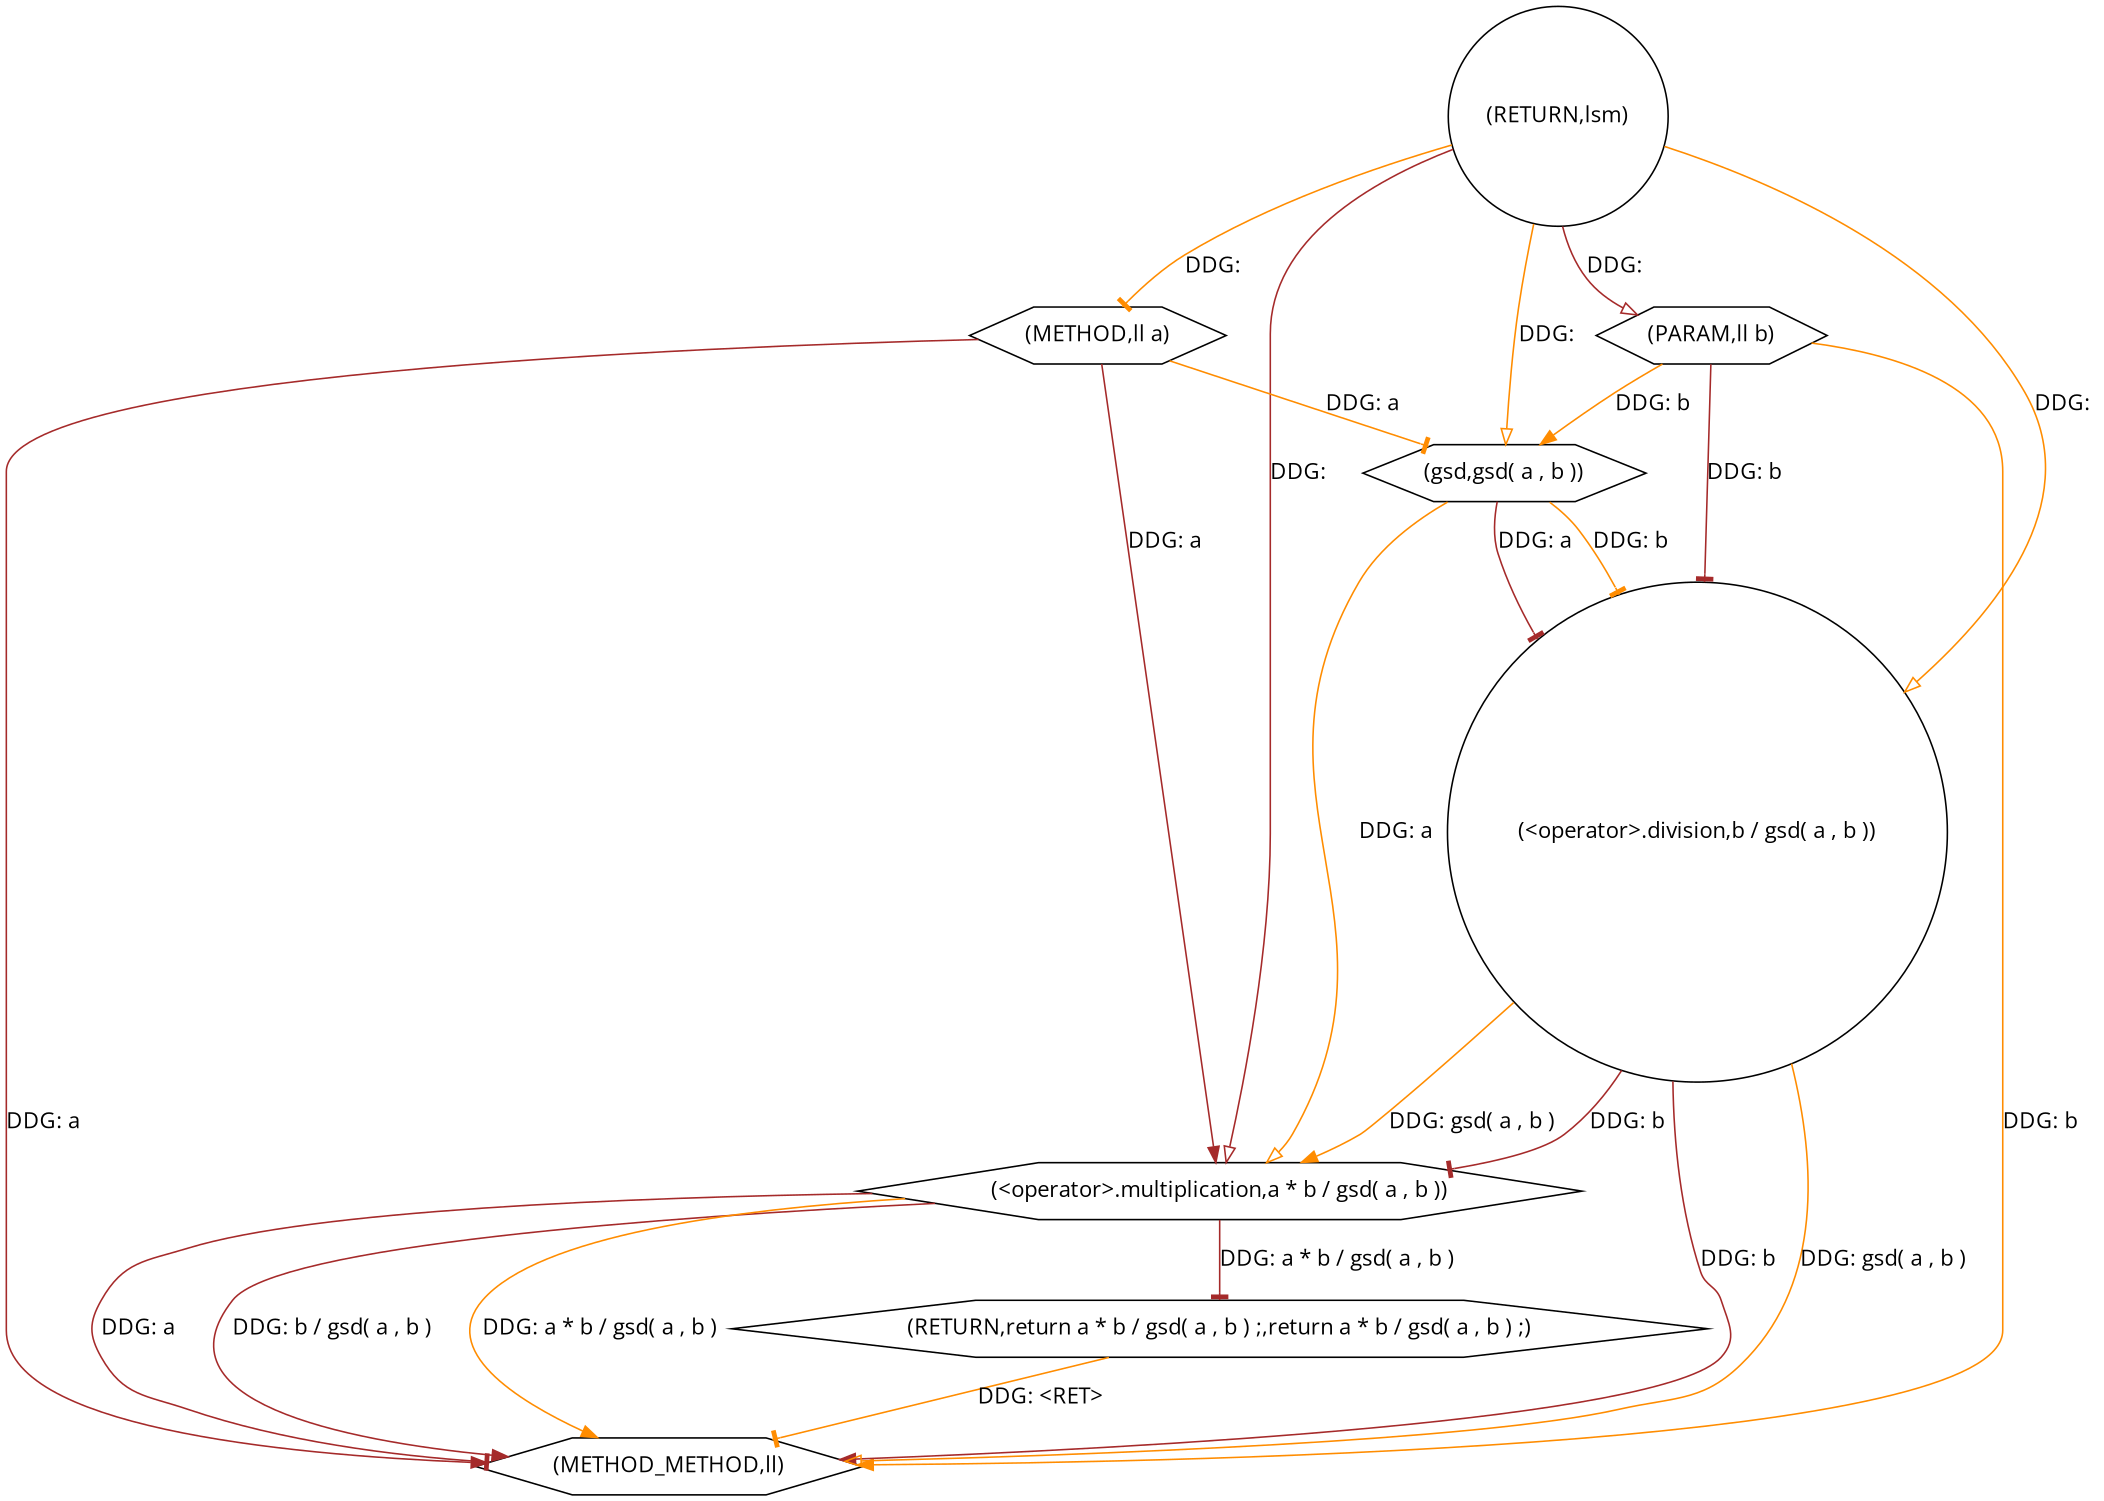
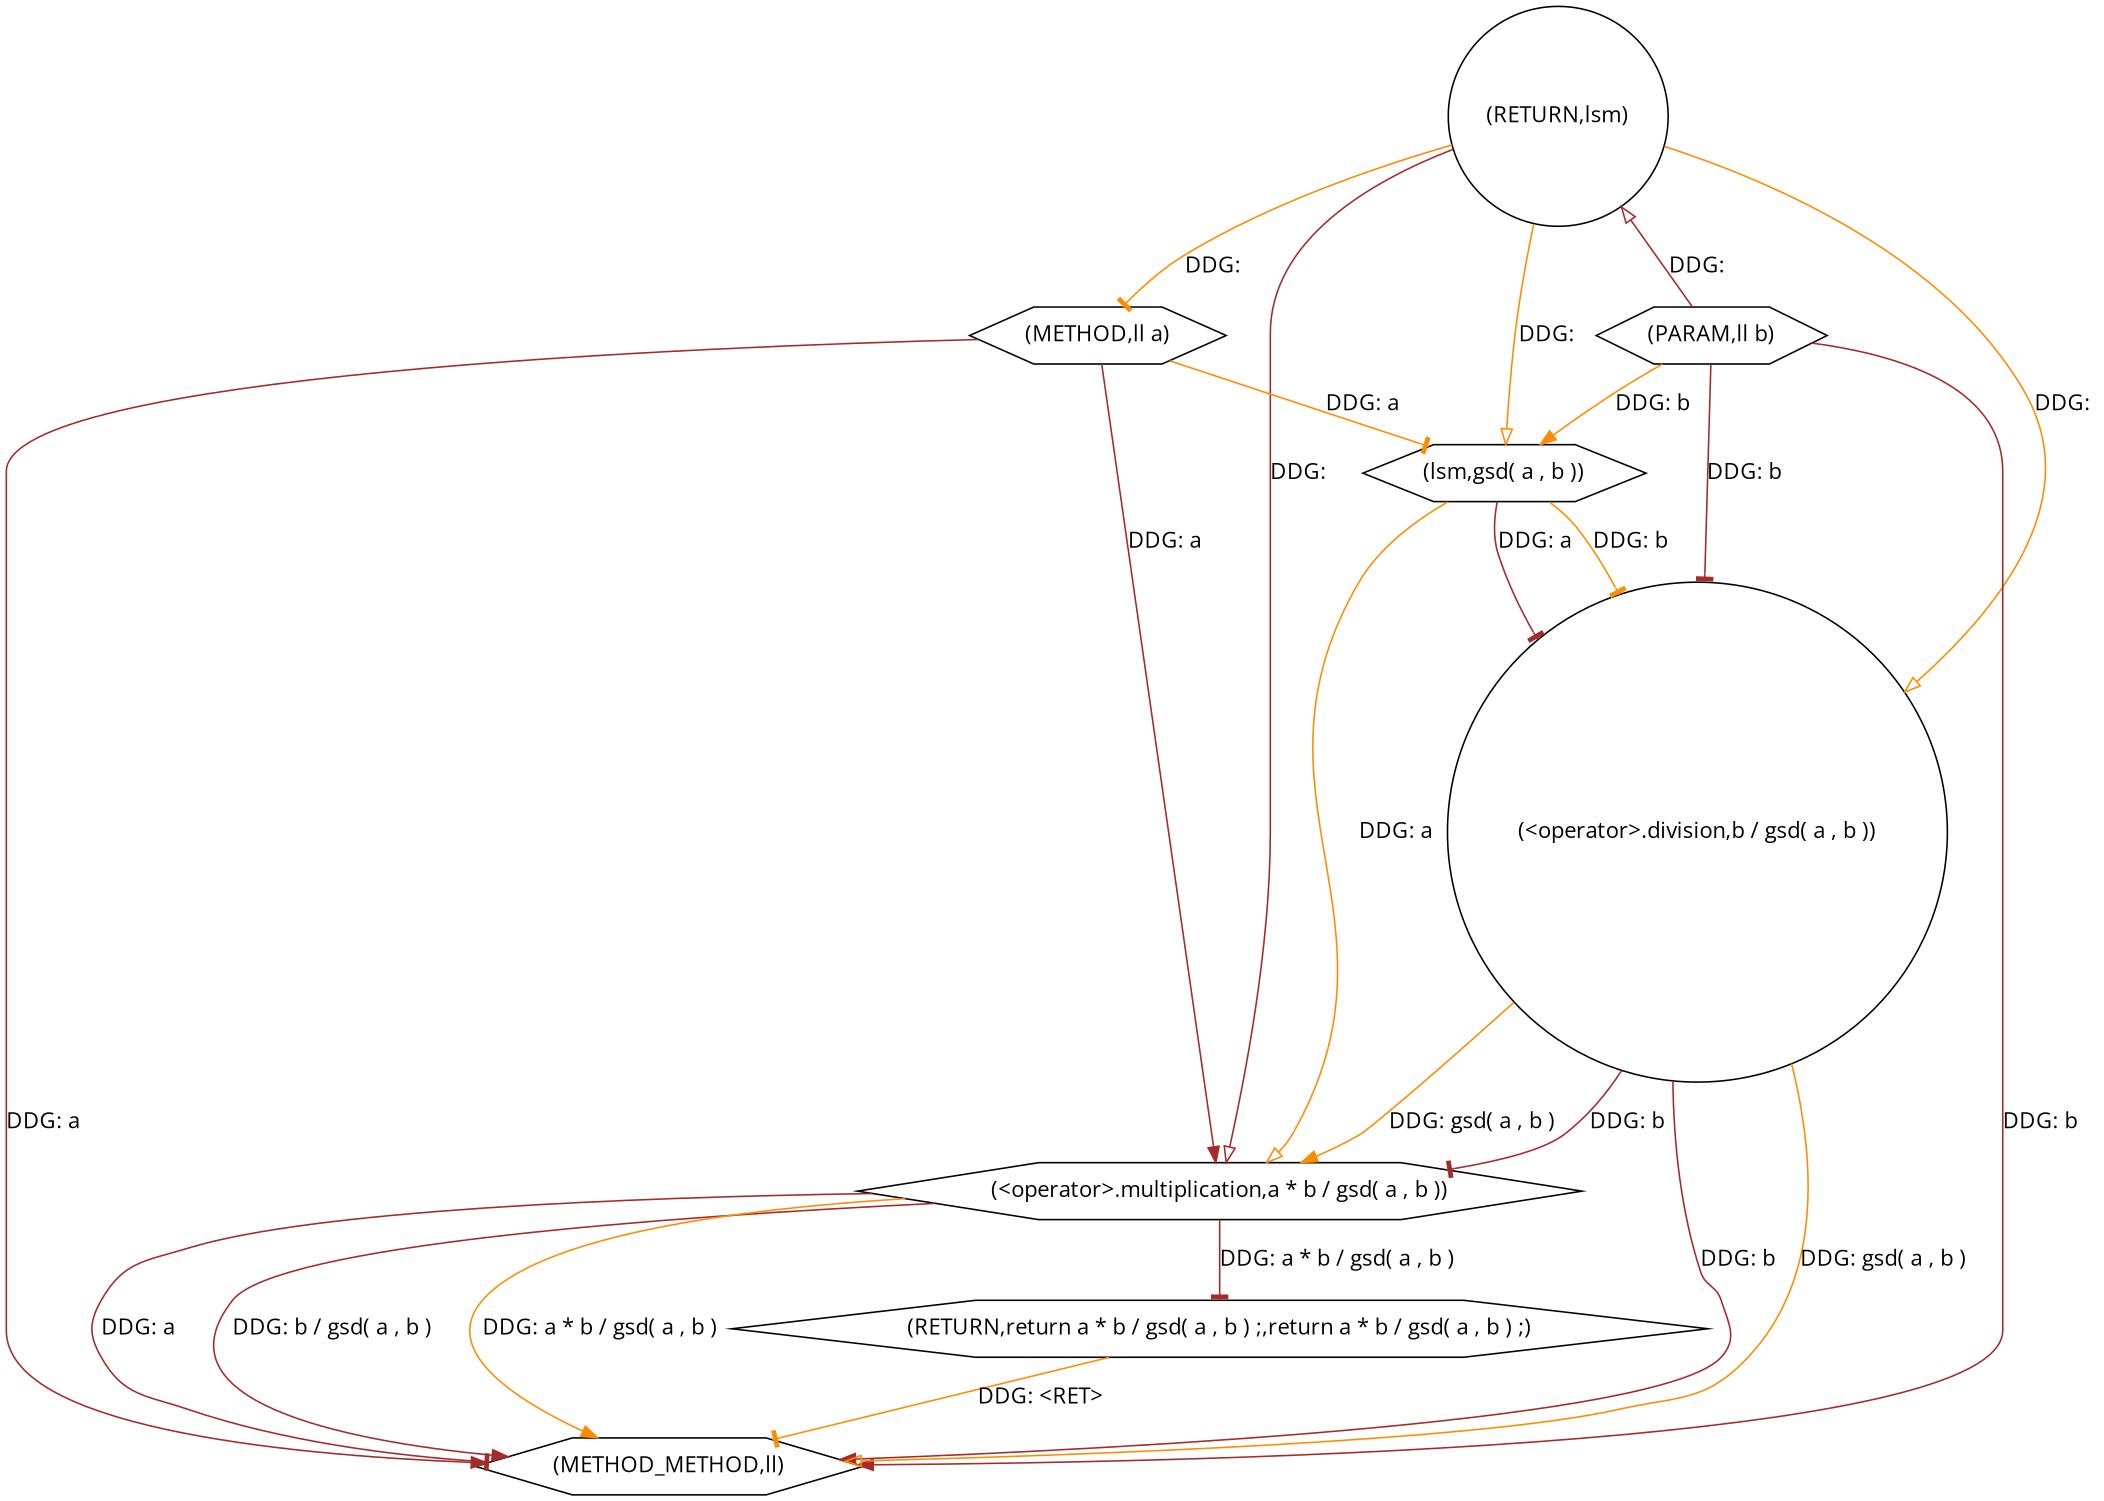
edge "(RETURN,lsm)" -> "(PARAM,ll b)": reversed
node "(gsd,gsd( a , b ))": label "(gsd,gsd( a , b ))" -> "(lsm,gsd( a , b ))"
edge "(PARAM,ll b)" -> "(METHOD_METHOD,ll)": color darkorange -> brown
